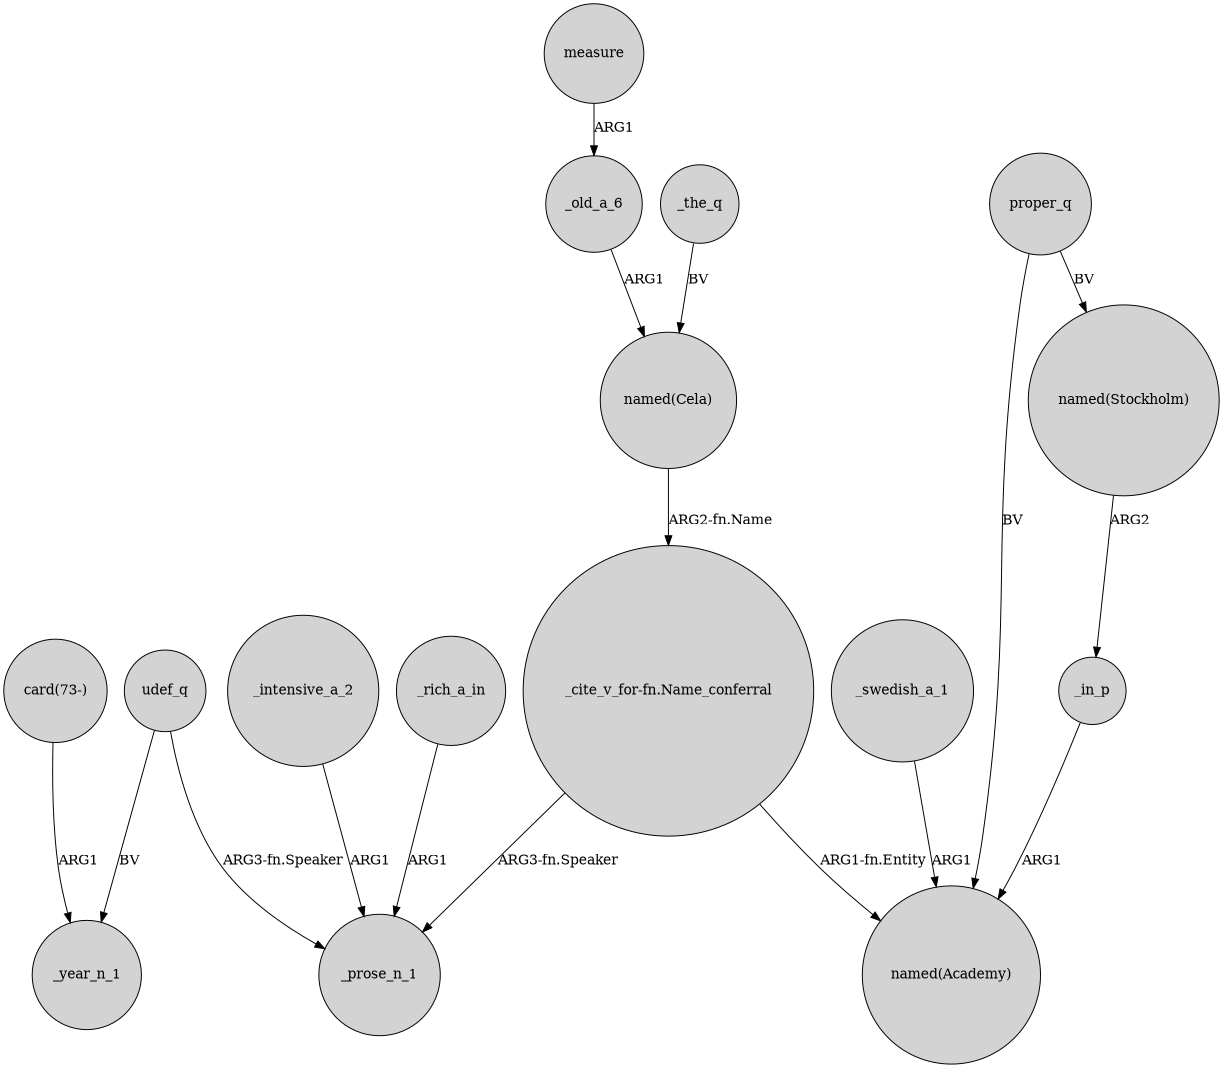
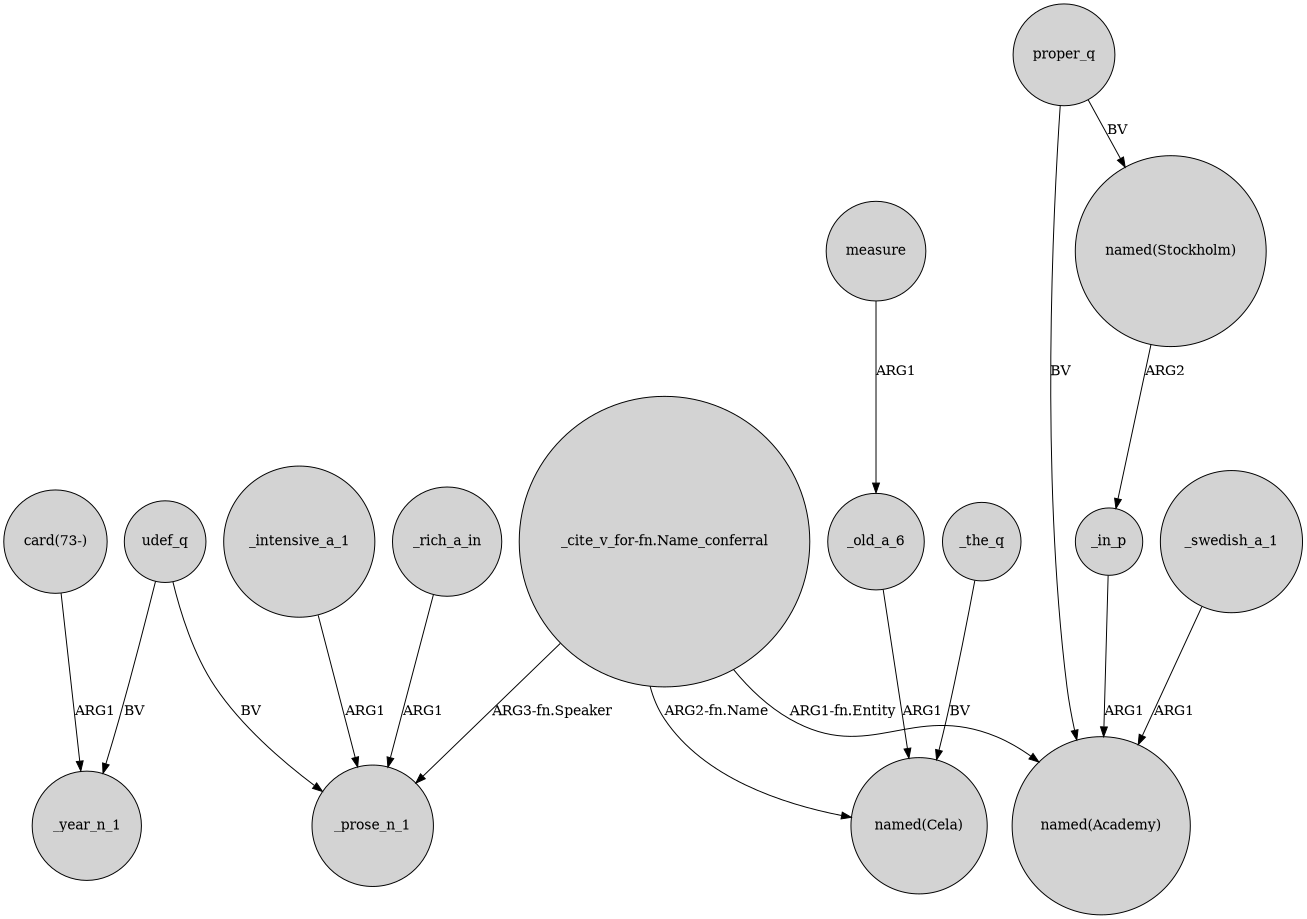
edge "named(Cela)" -> "_cite_v_for-fn.Name_conferral": reversed
node "_intensive_a_2": label "_intensive_a_2" -> "_intensive_a_1"
edge "udef_q" -> "_prose_n_1": label "ARG3-fn.Speaker" -> "BV"
